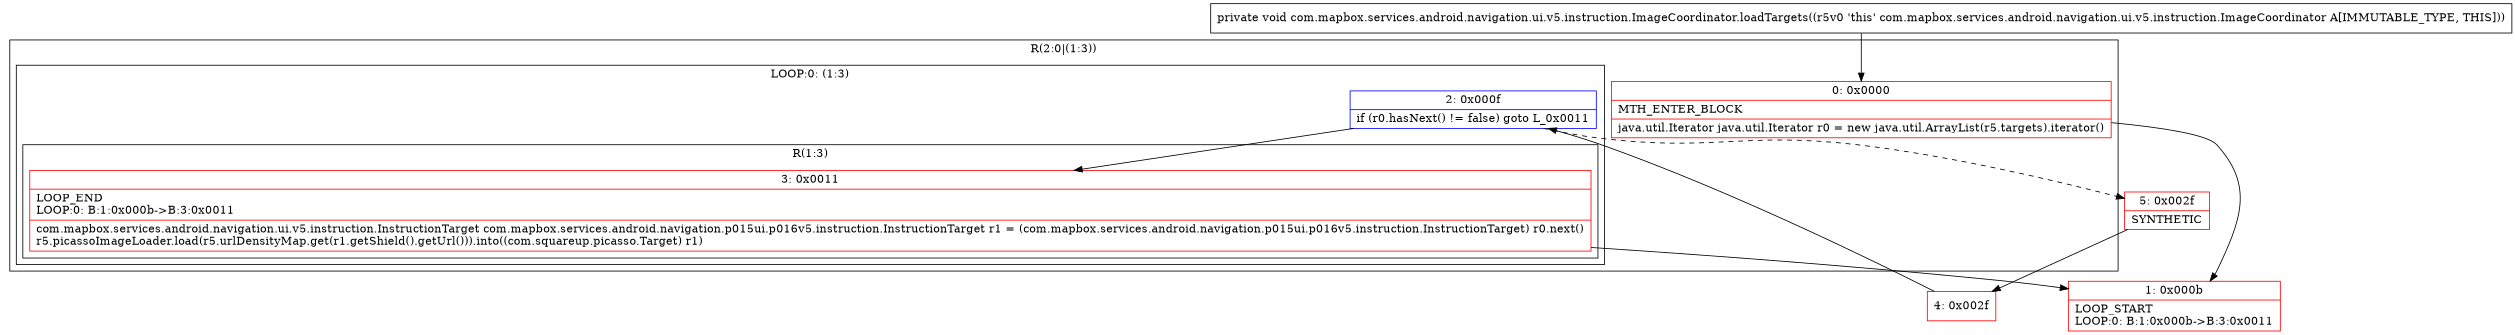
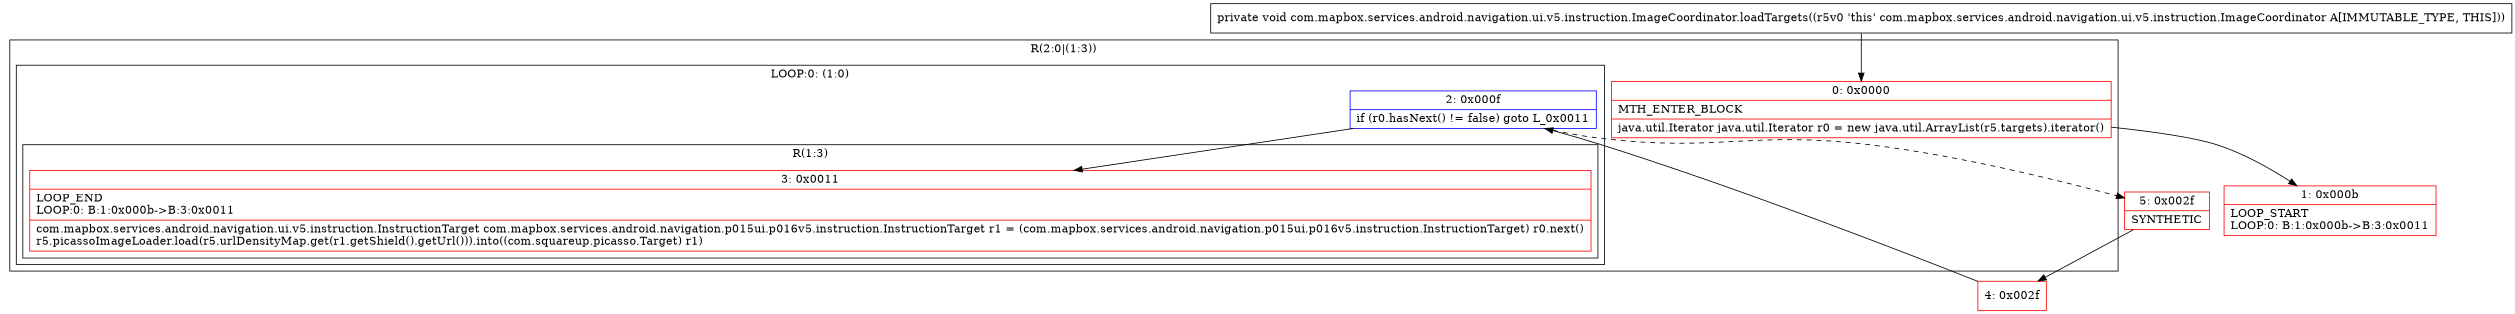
cluster "LOOP:0: (1:3)": label "LOOP:0: (1:3)" -> "LOOP:0: (1:0)"
edge "3: 0x0011" -> "1: 0x000b": removed
